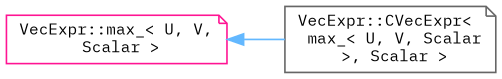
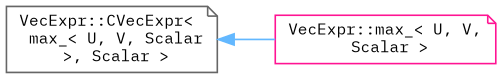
edge "VecExpr::CVecExpr< max_< U, V, Scalar >, Scalar >" -> "VecExpr::max_< U, V, Scalar >": reversed
